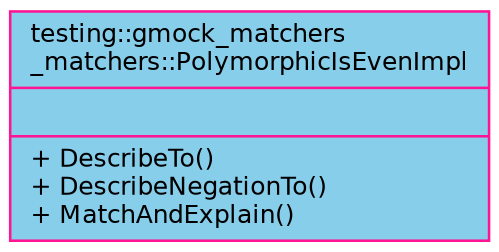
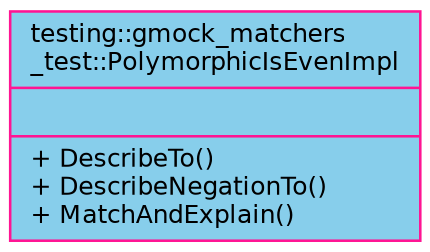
node "testing::gmock_matchers": text "_matchers::PolymorphicIsEvenImpl" -> "_test::PolymorphicIsEvenImpl"
